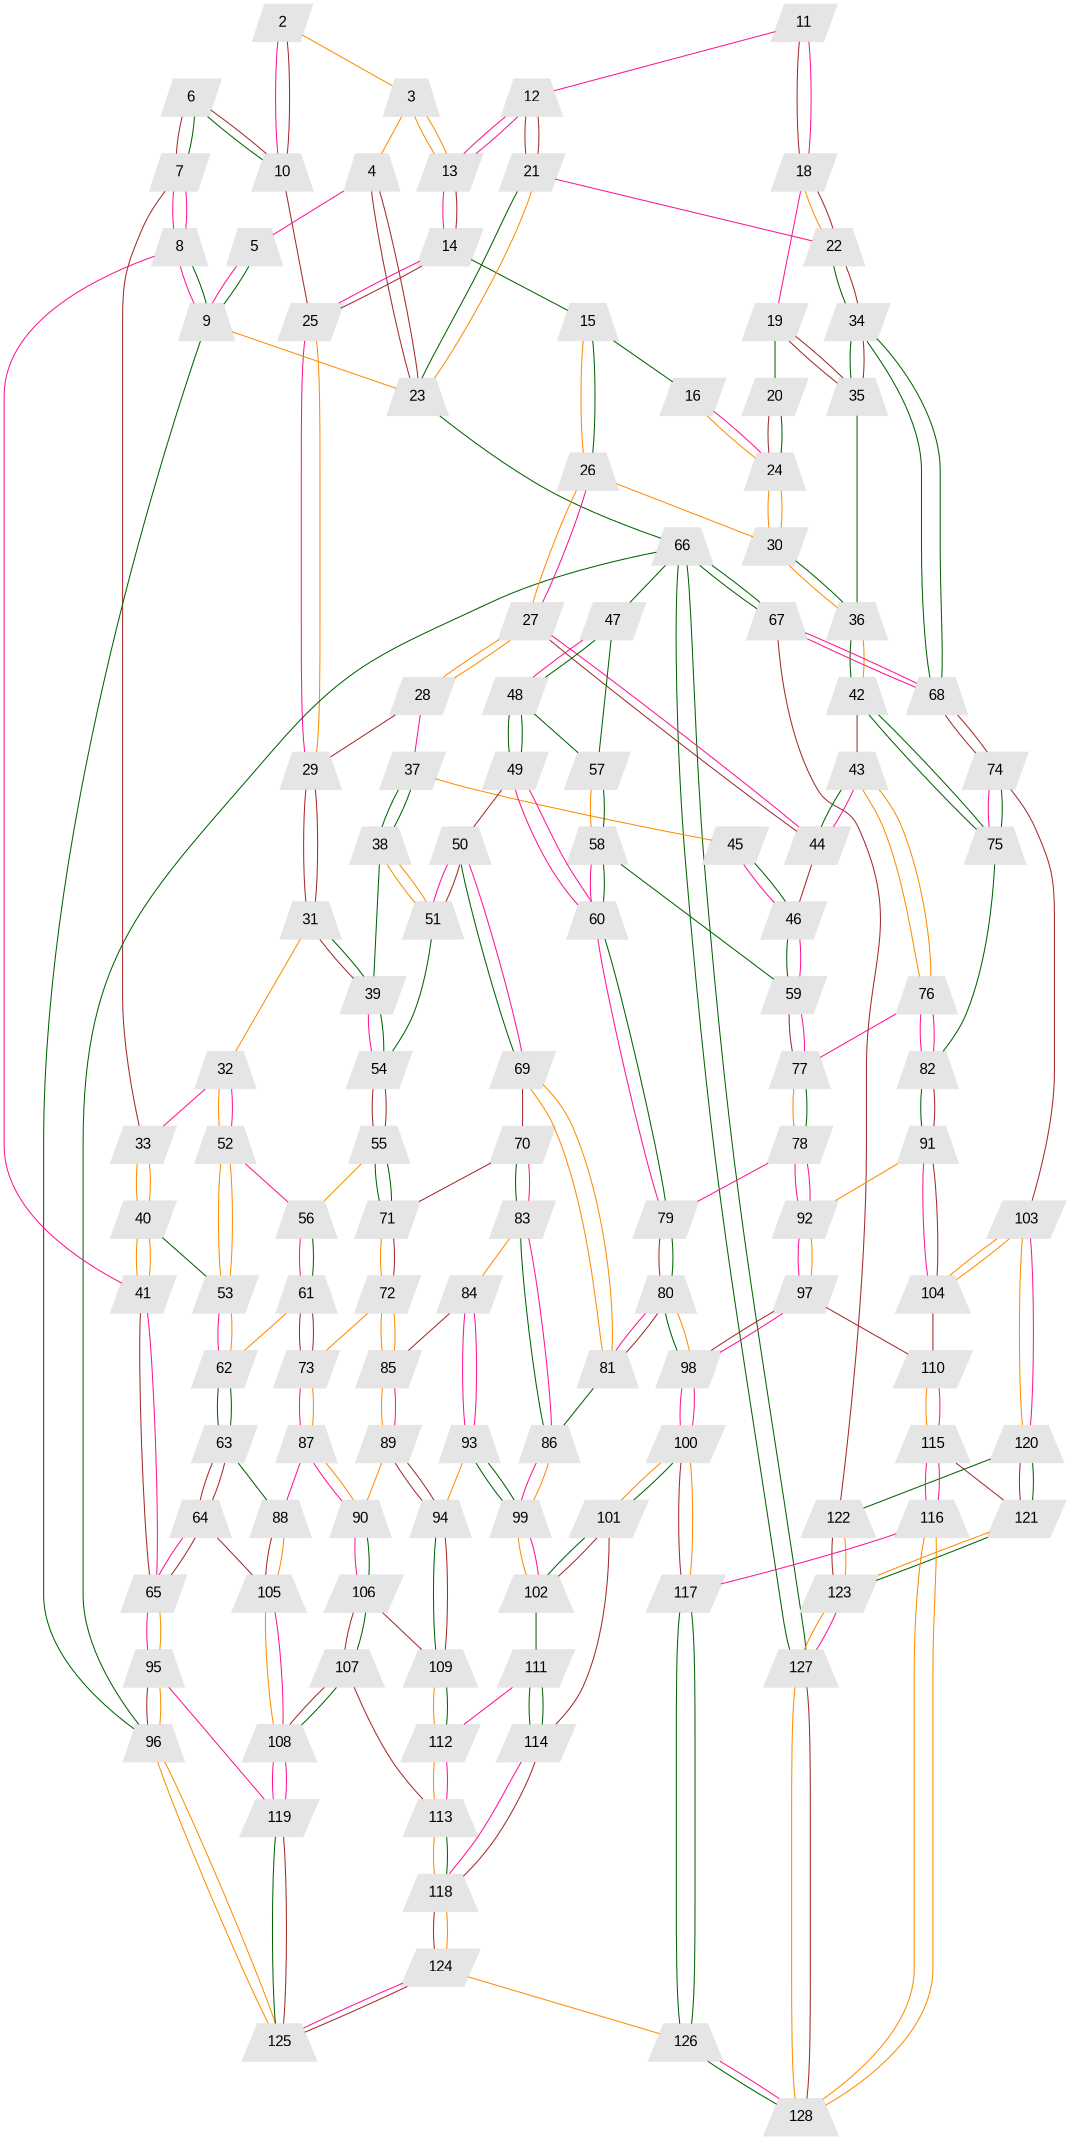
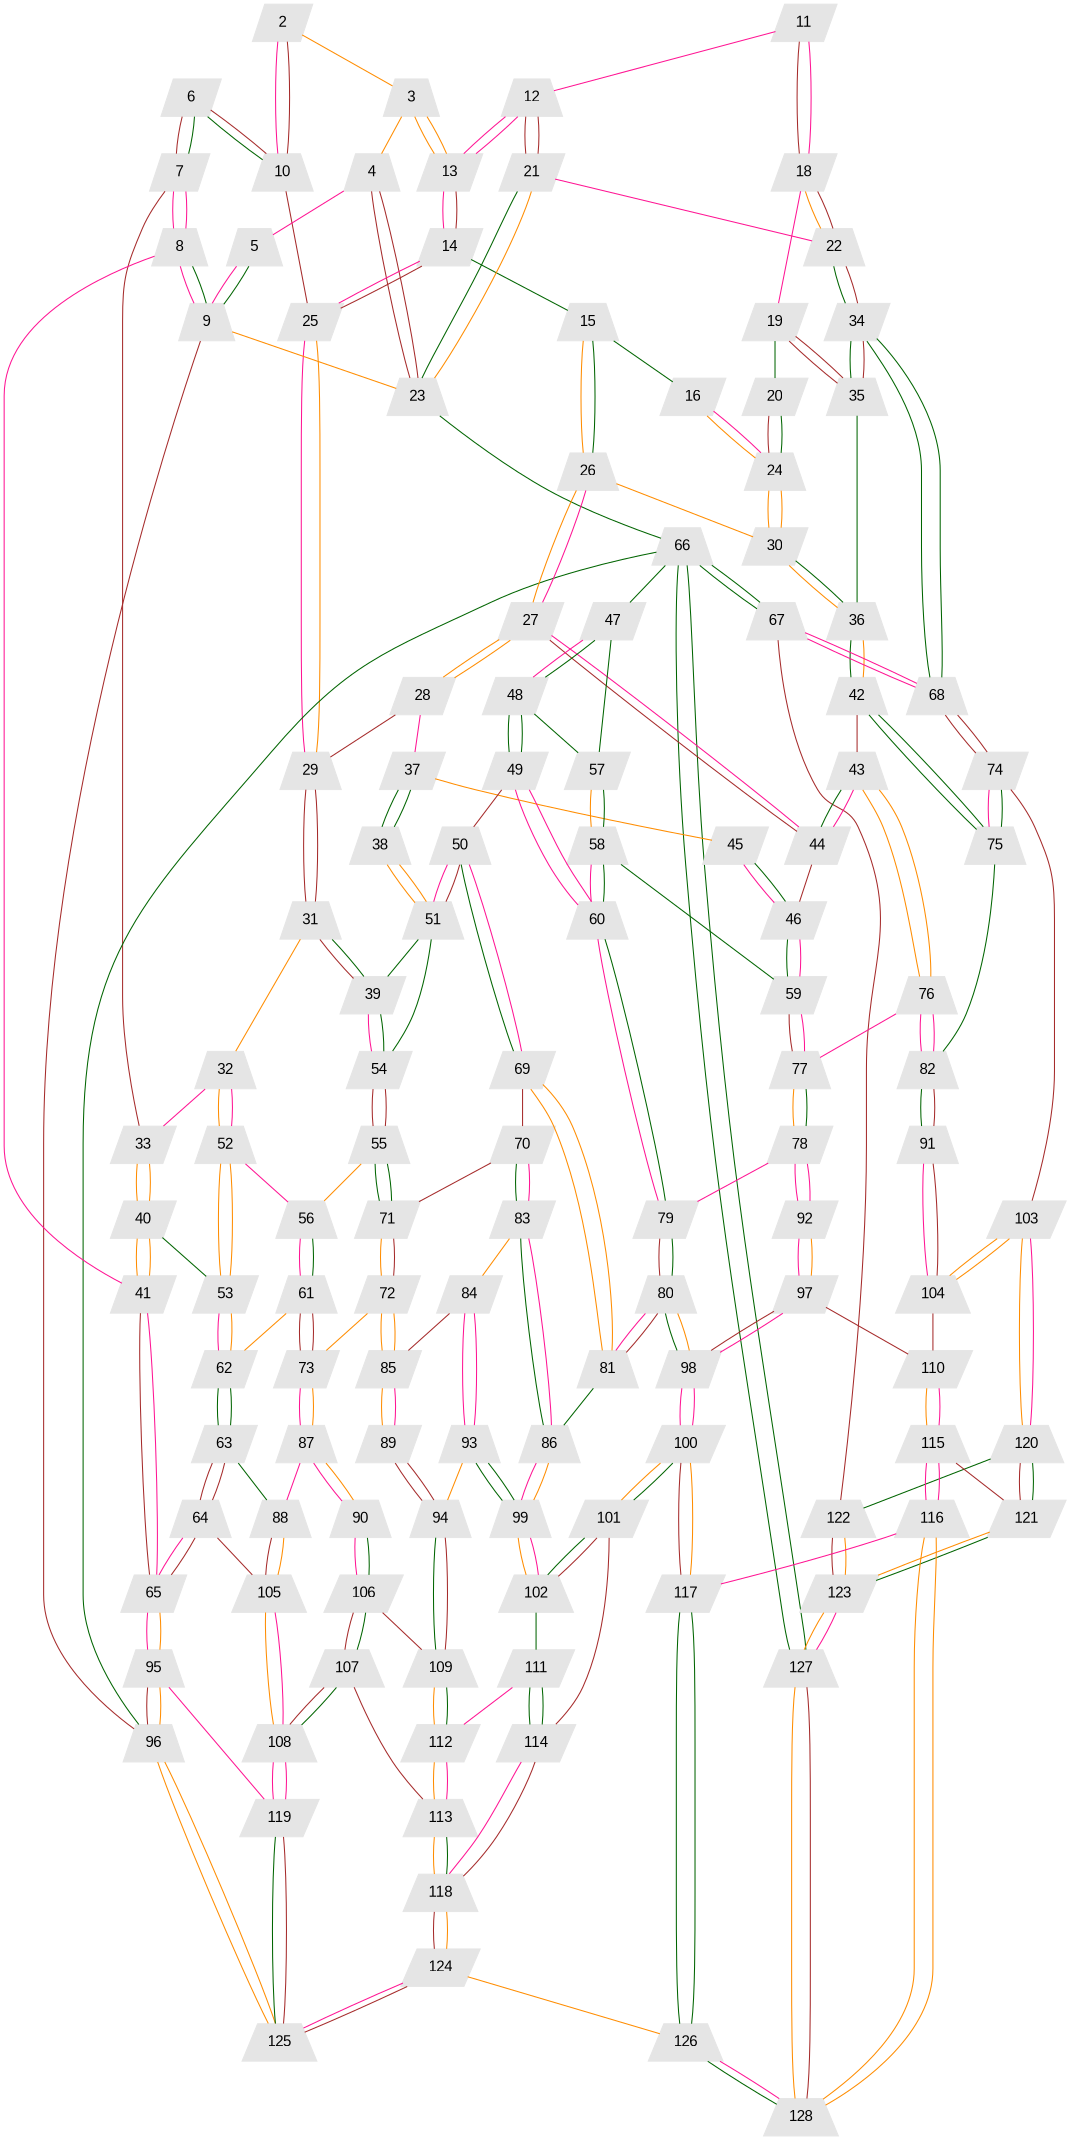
edge "38" -- "39": now "51" -- "39"
edge "9" -- "96": color darkgreen -> brown
edge "91" -- "92": removed
edge "89" -- "90": removed
